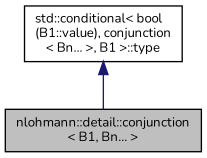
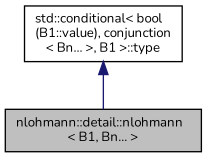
node "nlohmann::detail::conjunction < B1, Bn... >": label "nlohmann::detail::conjunction < B1, Bn... >" -> "nlohmann::detail::nlohmann < B1, Bn... >"
